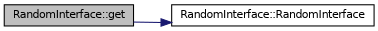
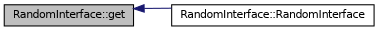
edge "RandomInterface::get" -> "RandomInterface::RandomInterface": reversed
